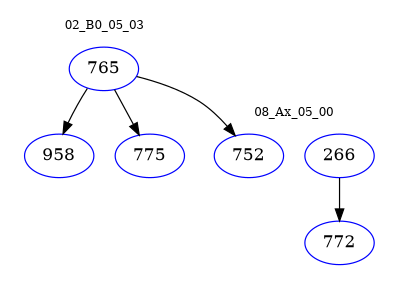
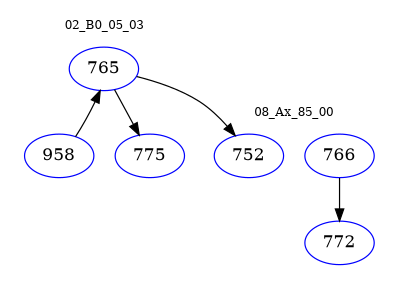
edge "765" -> "958": reversed
cluster "08_Ax_05_00": label "08_Ax_05_00" -> "08_Ax_85_00"
node "266": label "266" -> "766"
